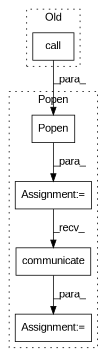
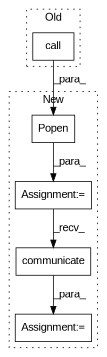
cluster "Popen": label "Popen" -> "New"
